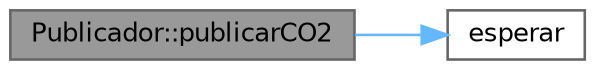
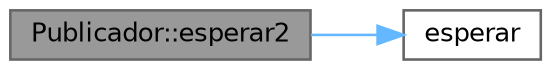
node "Publicador::publicarCO2": label "Publicador::publicarCO2" -> "Publicador::esperar2"
